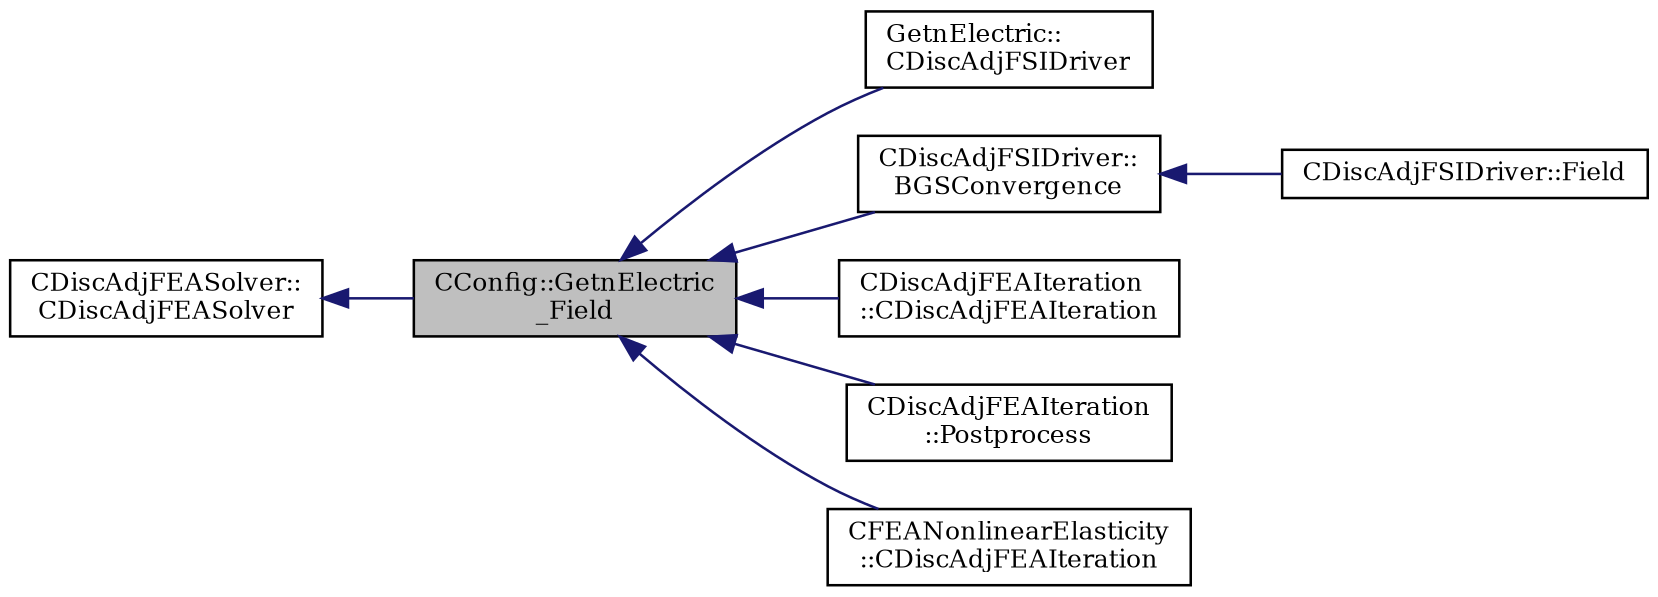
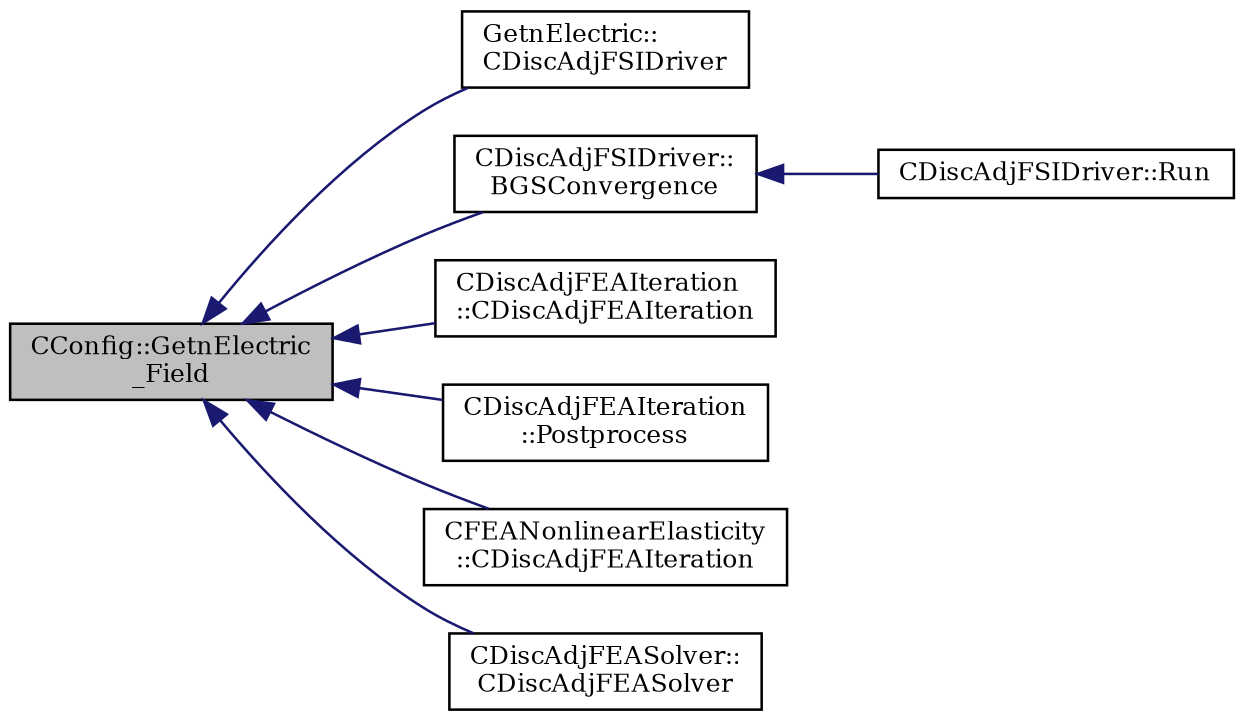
node "CDiscAdjFSIDriver::Field": label "CDiscAdjFSIDriver::Field" -> "CDiscAdjFSIDriver::Run"
edge "CConfig::GetnElectric _Field" -> "CDiscAdjFEASolver:: CDiscAdjFEASolver": reversed
